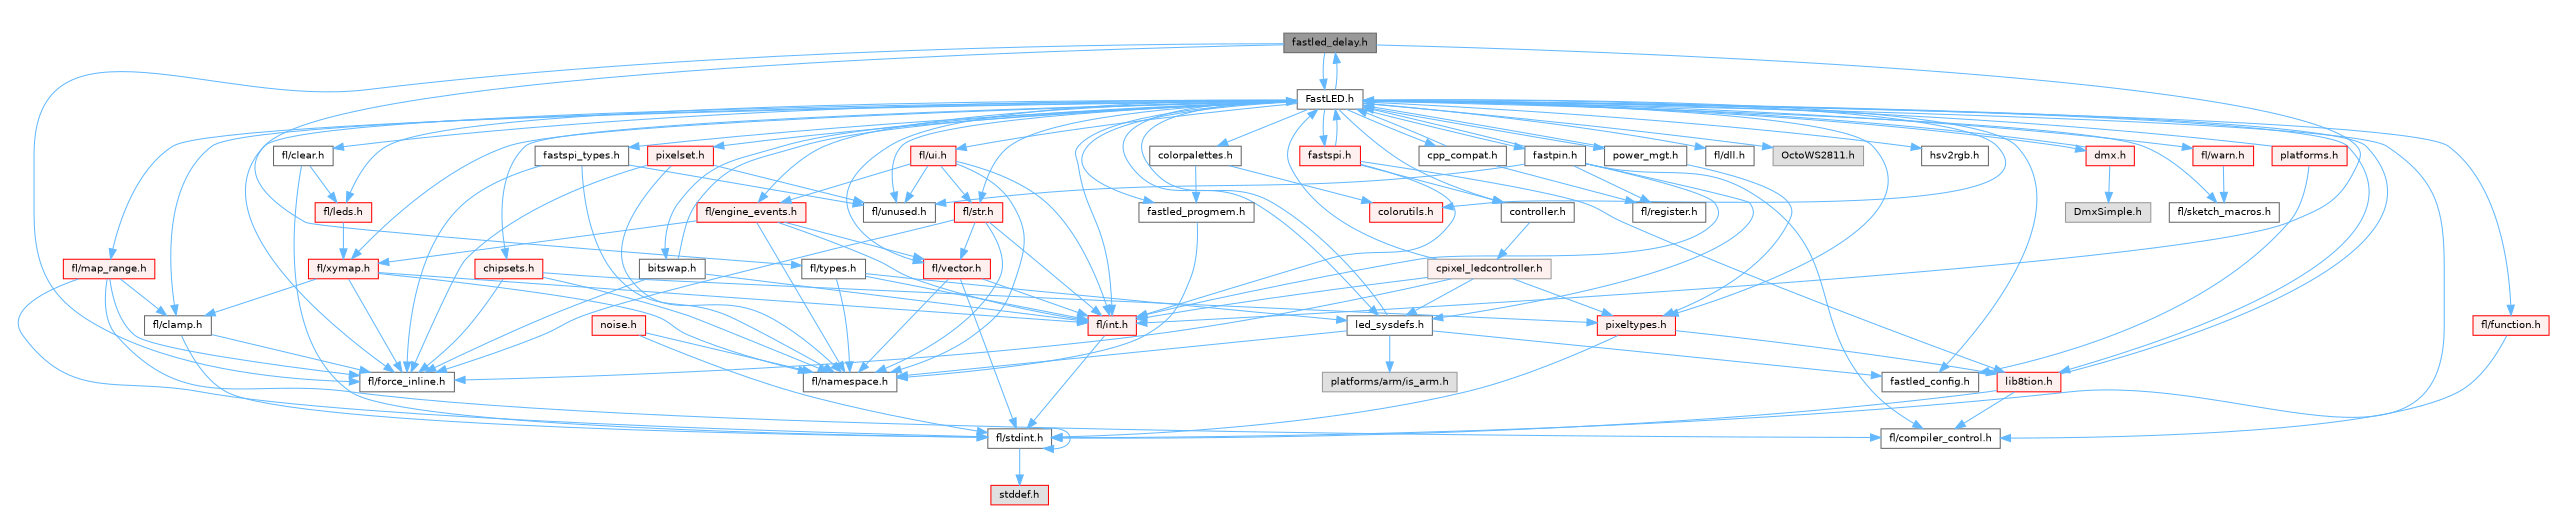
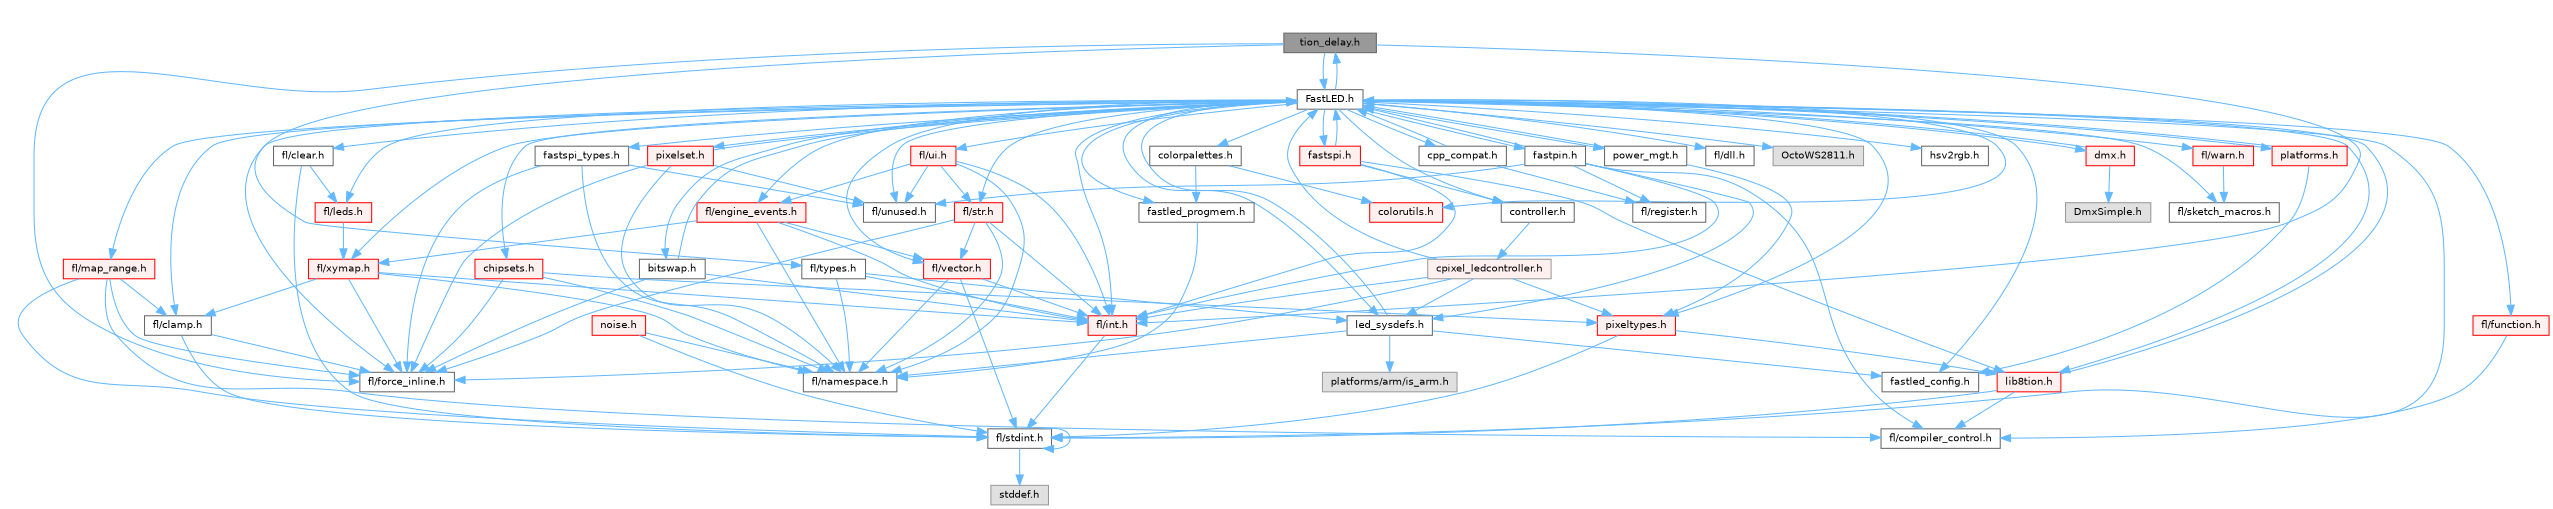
node "fastled_delay.h": label "fastled_delay.h" -> "tion_delay.h"
edge "FastLED.h" -> "platforms.h": added
edge "pixelset.h" -> "FastLED.h": added
node "stddef.h": color red -> grey60
